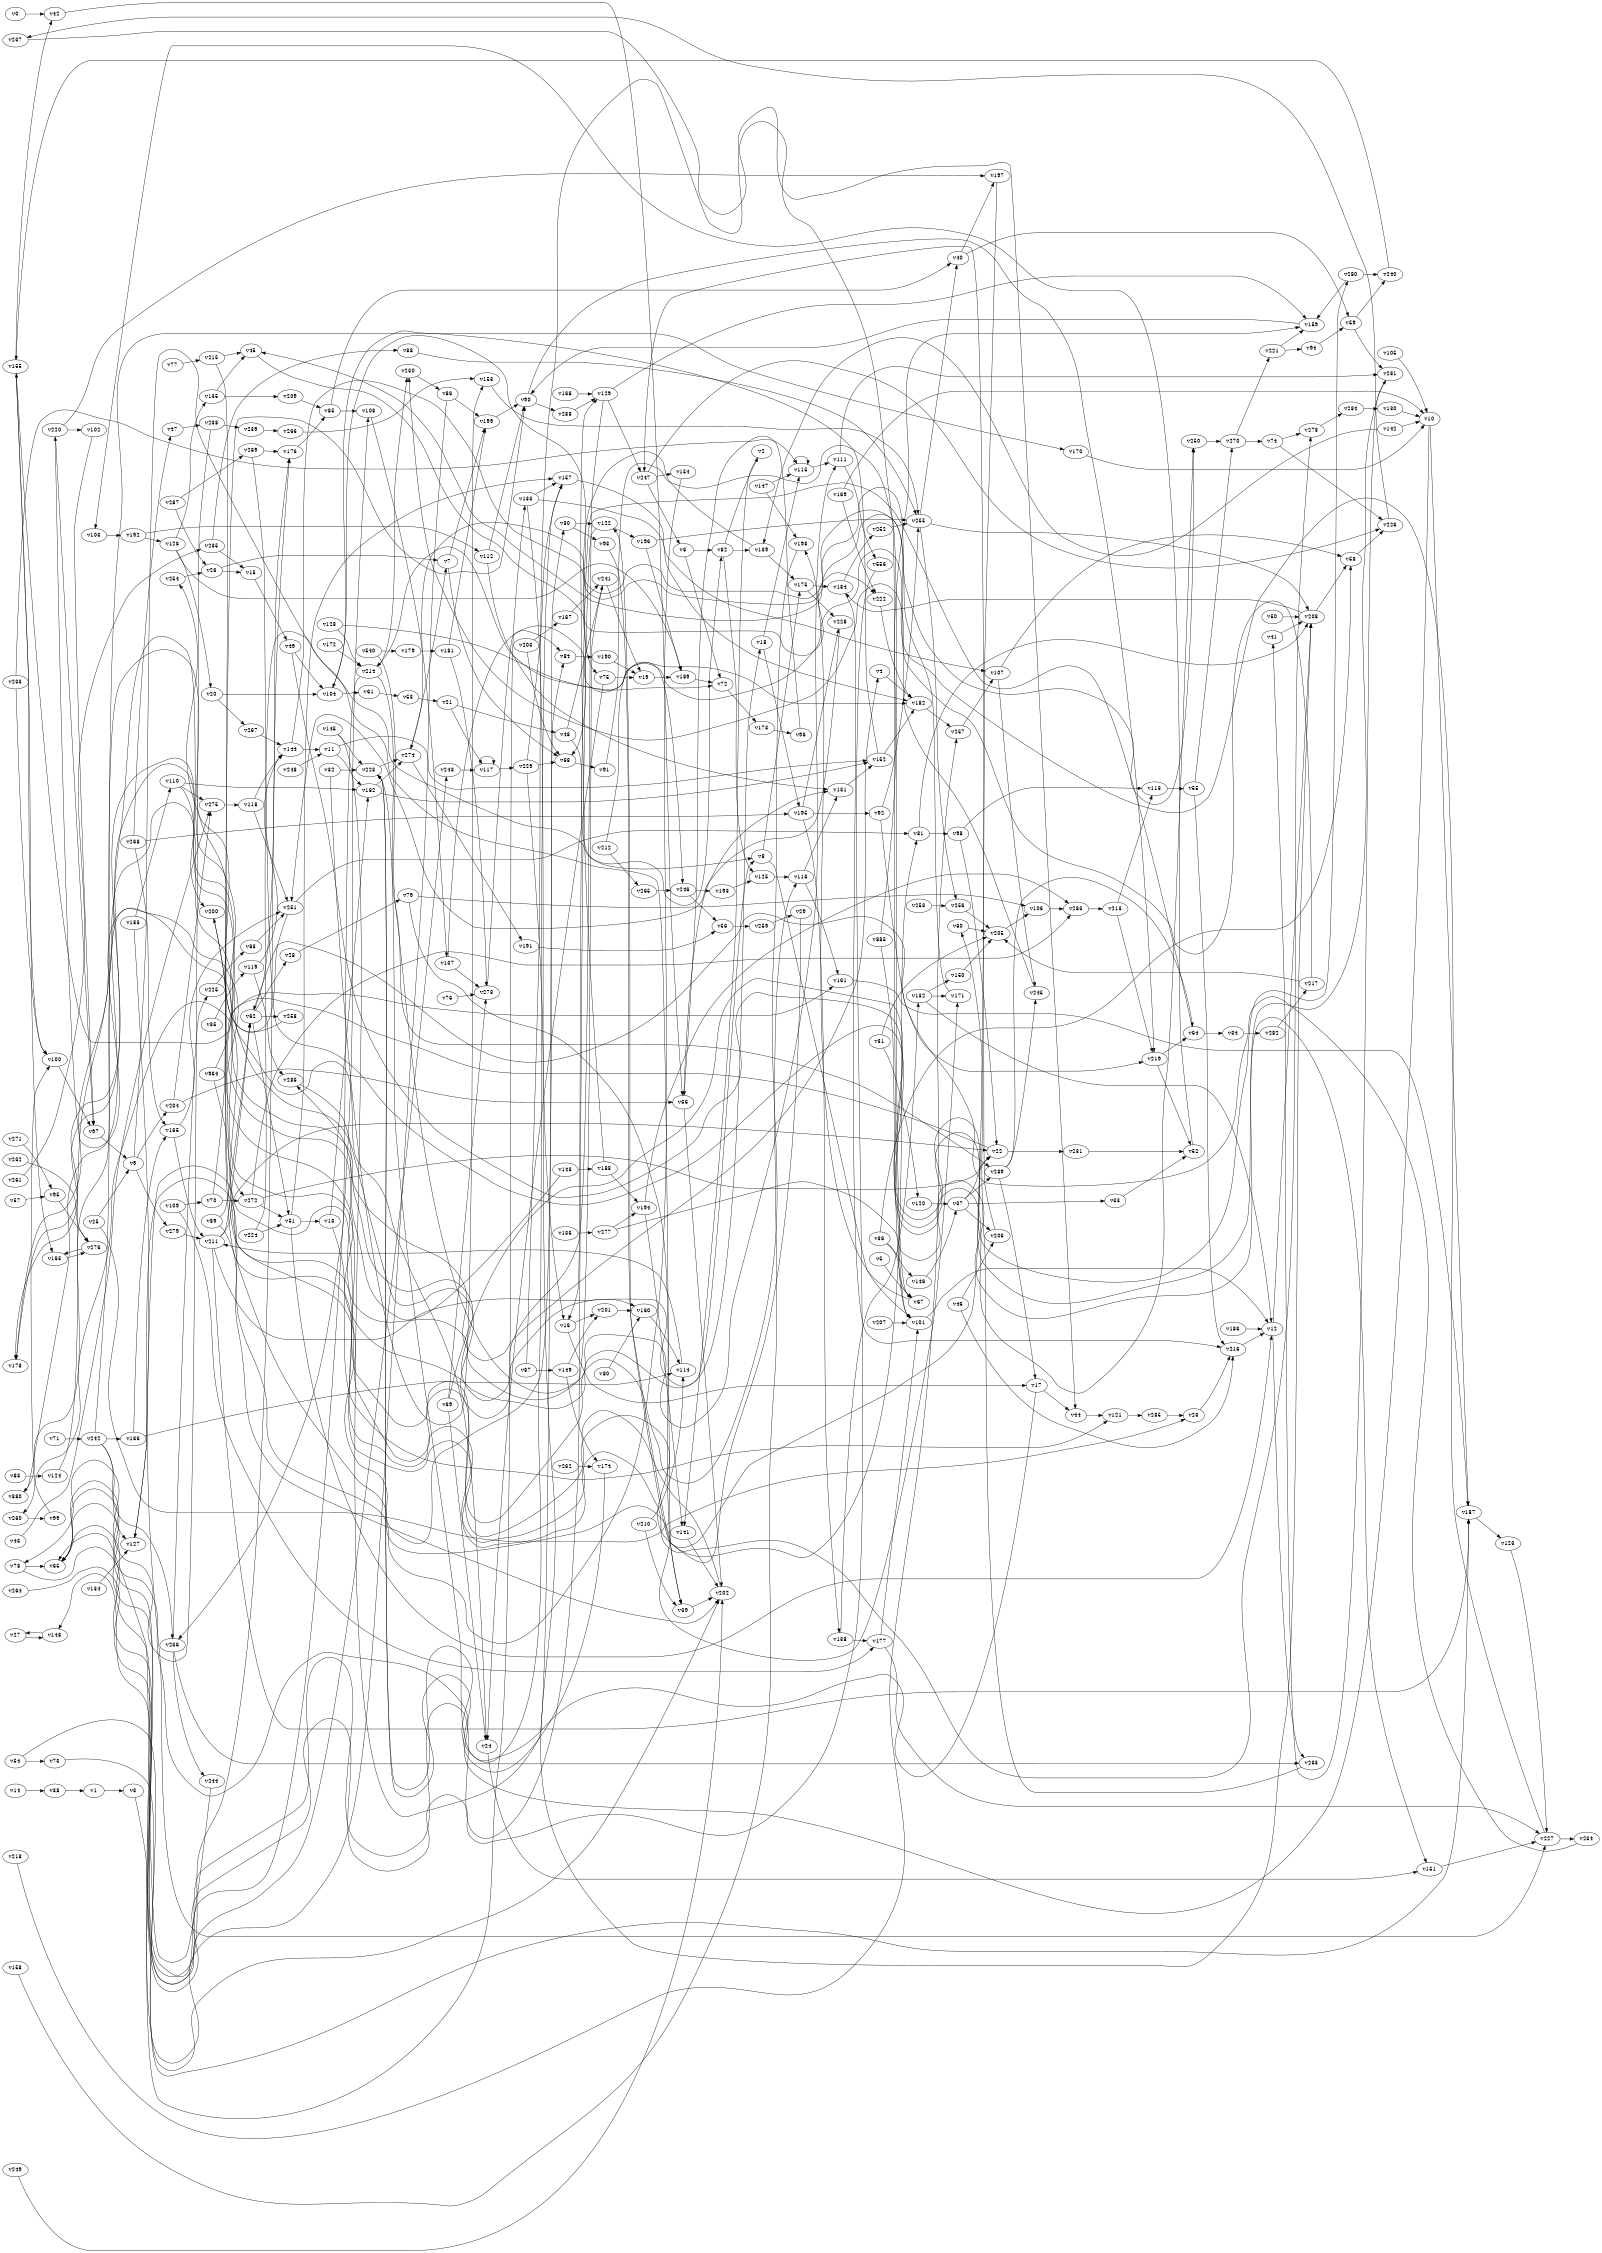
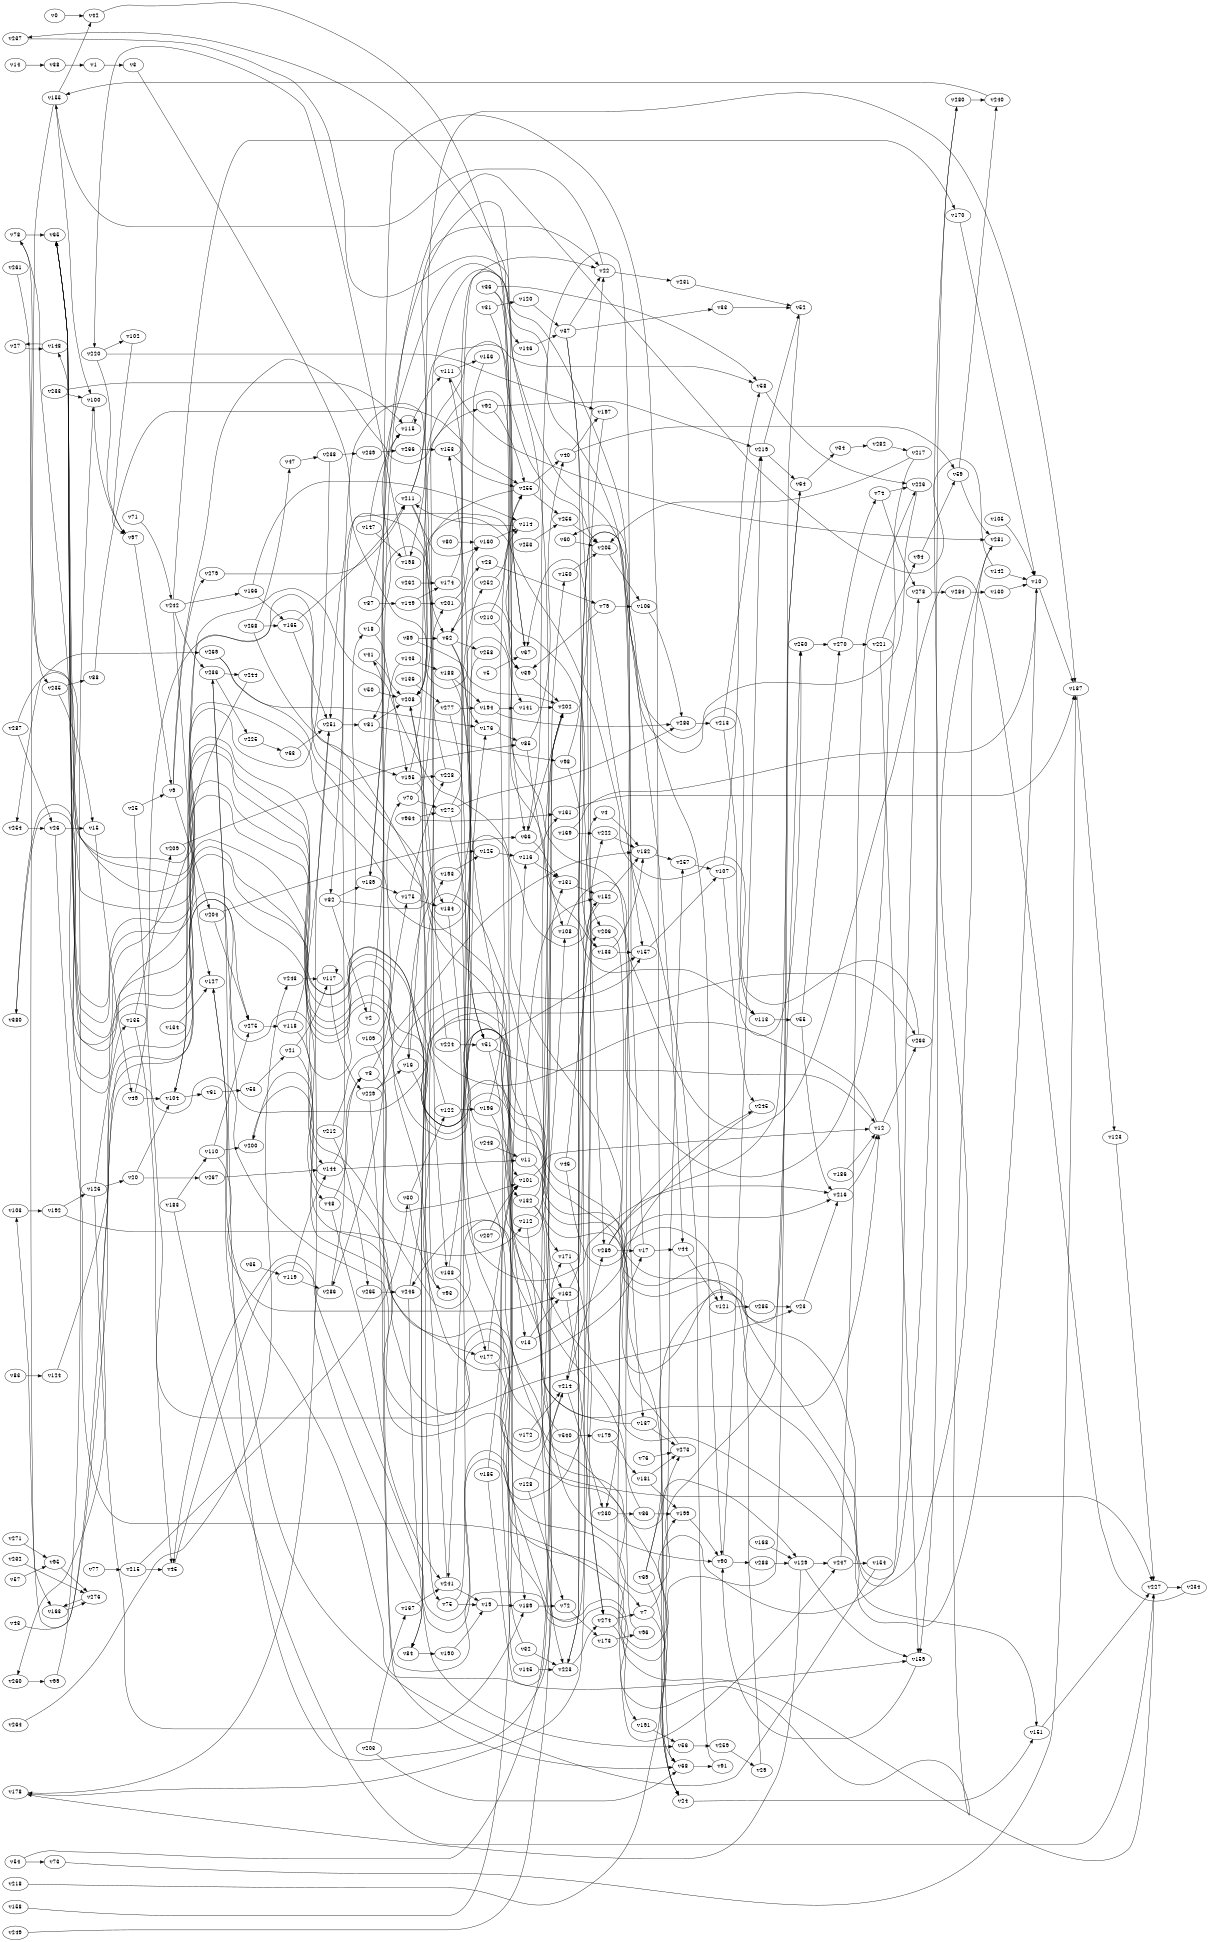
node "v6": removed
node "v556": label "v556" -> "v156"
node "v885": label "v885" -> "v185"
edge "v29" -> "v122": now "v29" -> "v241"
